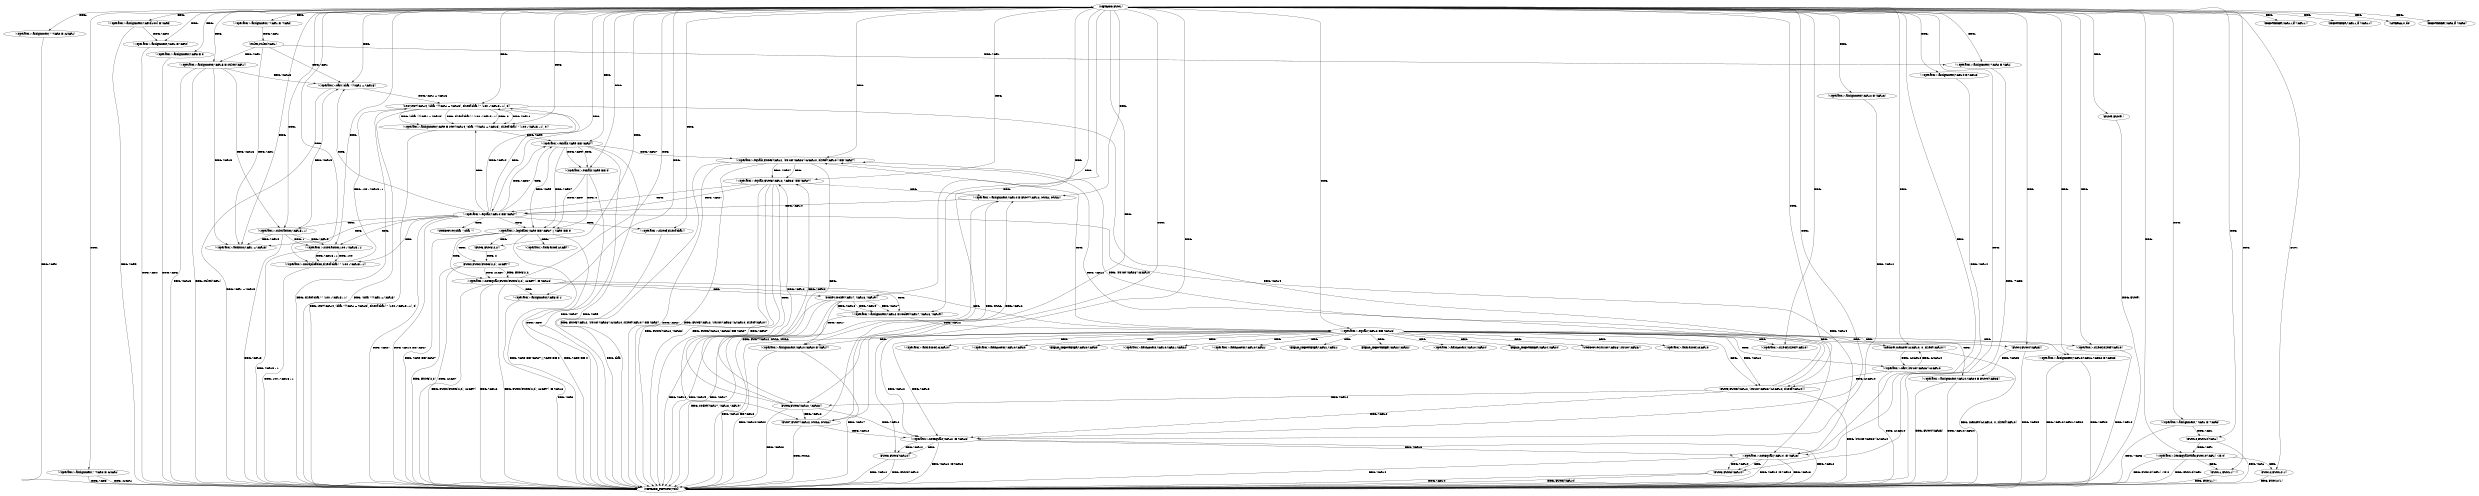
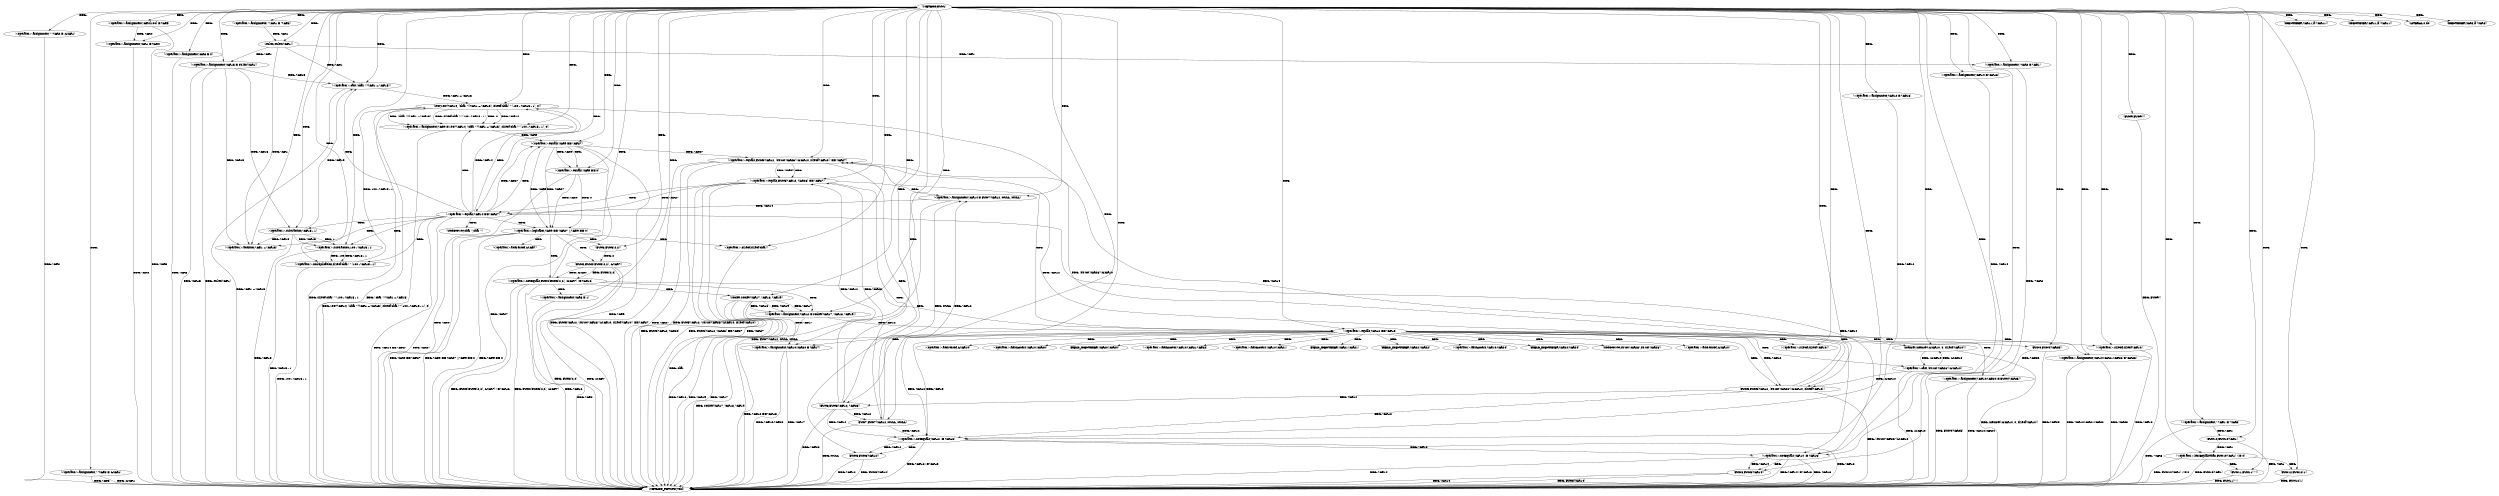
edge "(METHOD,FUN1)" -> "(strlen,strlen(VAR1))": added, label "DDG:"
edge "(<operator>.equals,VAR14 == VAR27)" -> "(<operator>.sizeOf,sizeof(char))": now "(<operator>.logicalOr,VAR9 == VAR27 || VAR9 == 0)" -> "(<operator>.sizeOf,sizeof(char))"
edge "(METHOD,FUN1)" -> "(FUN12,FUN12(1))": label "FUN: " -> "DDG: "
